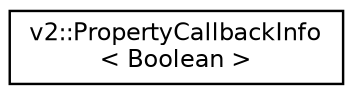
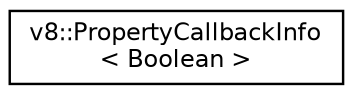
node "v2::PropertyCallbackInfo < Boolean >": label "v2::PropertyCallbackInfo < Boolean >" -> "v8::PropertyCallbackInfo < Boolean >"
